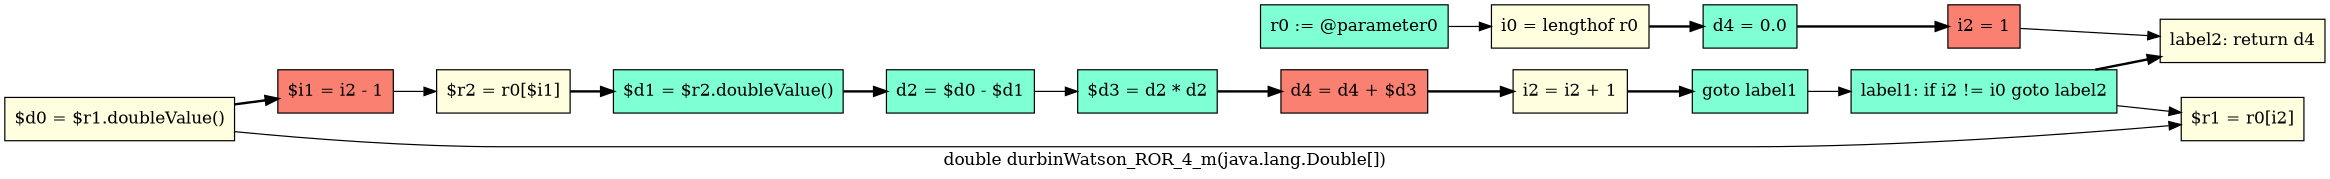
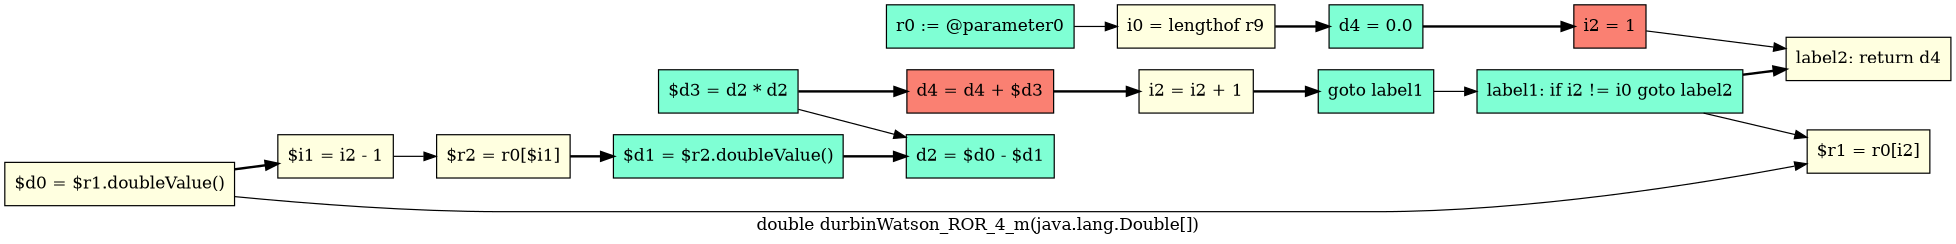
node "i0 = lengthof r0": label "i0 = lengthof r0" -> "i0 = lengthof r9"
node "$i1 = i2 - 1": fillcolor salmon -> lightyellow
edge "d2 = $d0 - $d1" -> "$d3 = d2 * d2": reversed
